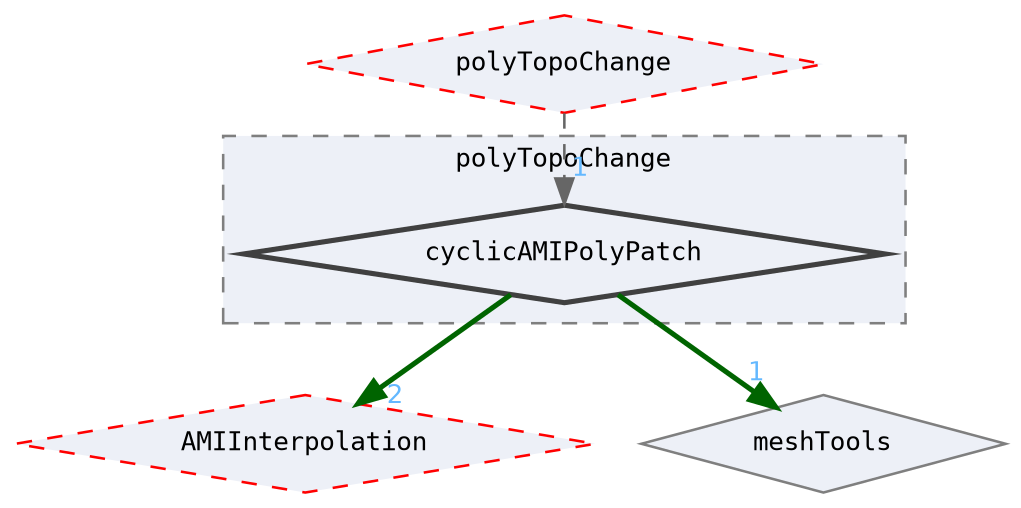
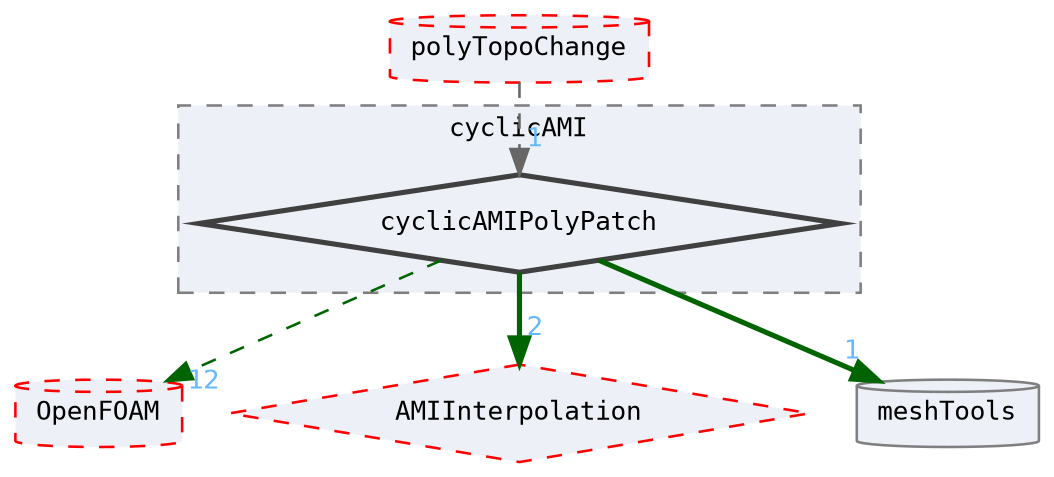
node "polyTopoChange": shape diamond -> cylinder
cluster "polyTopoChange": label "polyTopoChange" -> "cyclicAMI"
node "OpenFOAM": added
node "meshTools": shape diamond -> cylinder
